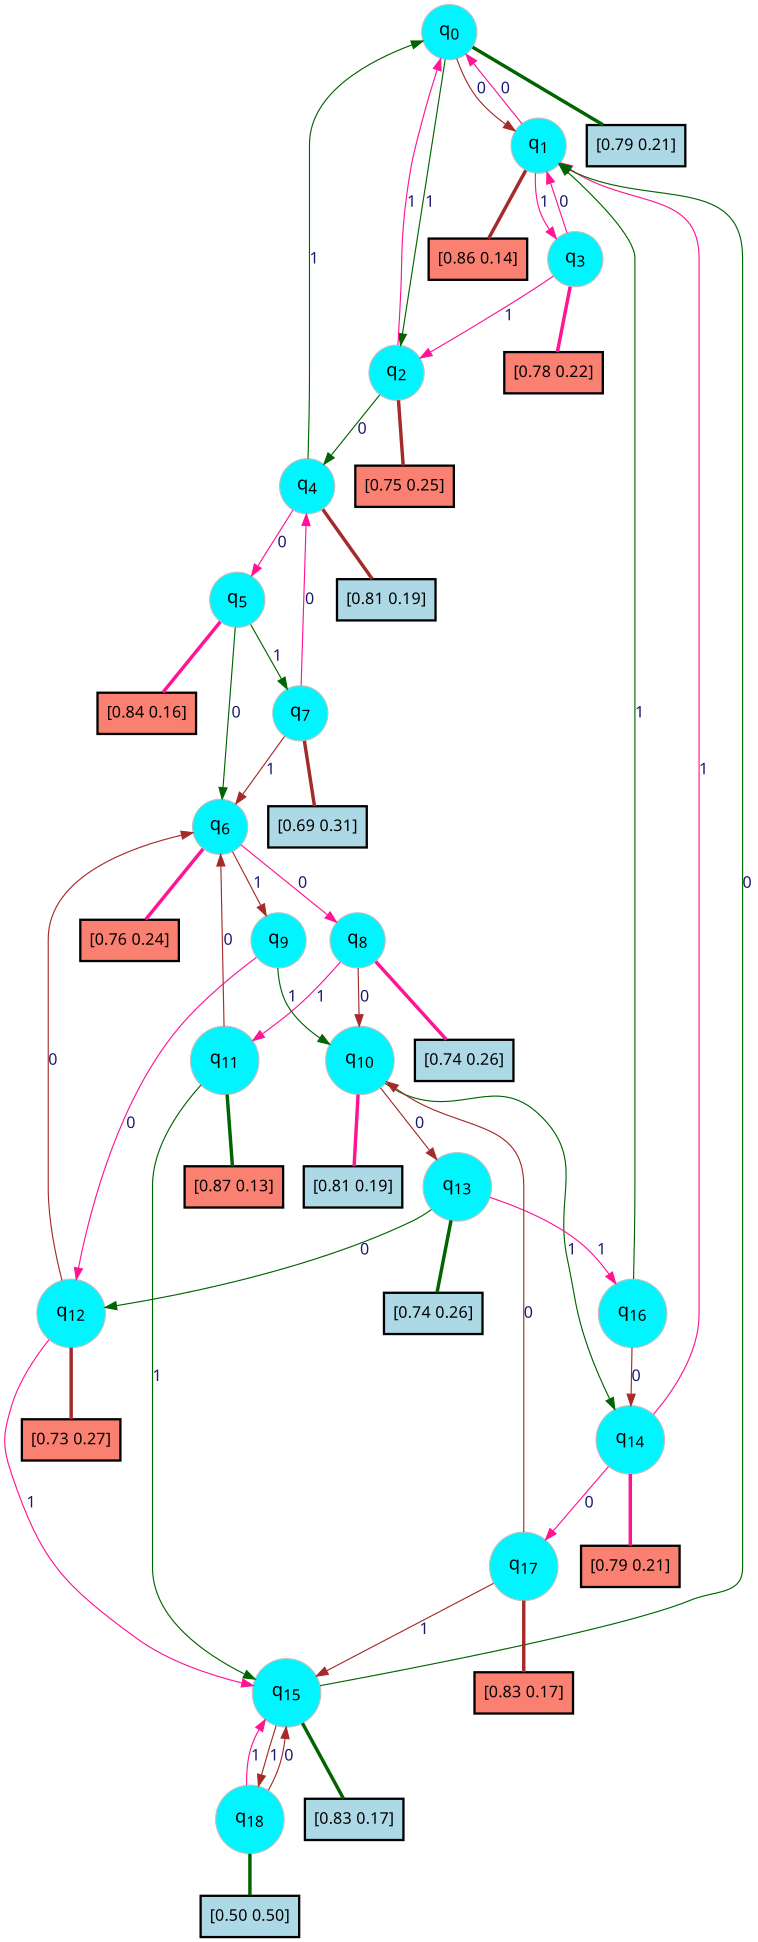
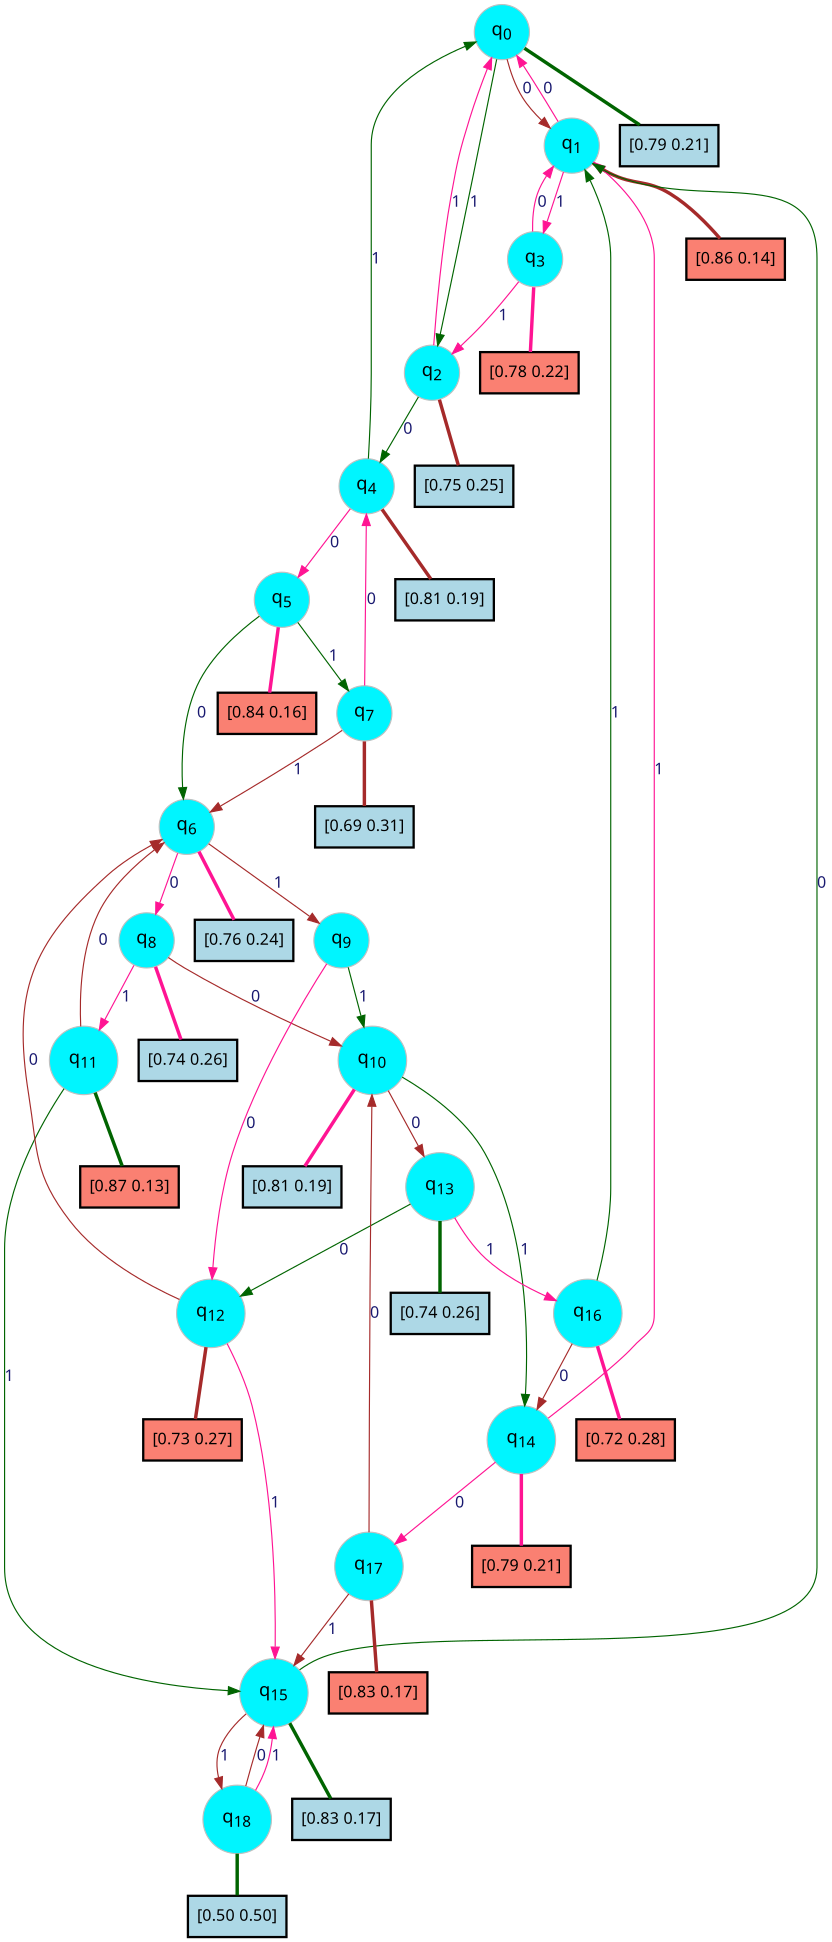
node "[0.75 0.25]": fillcolor salmon -> lightblue
node "[0.76 0.24]": fillcolor salmon -> lightblue
node "[0.72 0.28]": added
